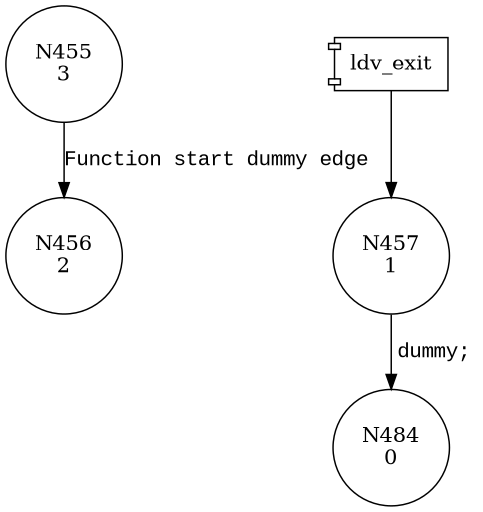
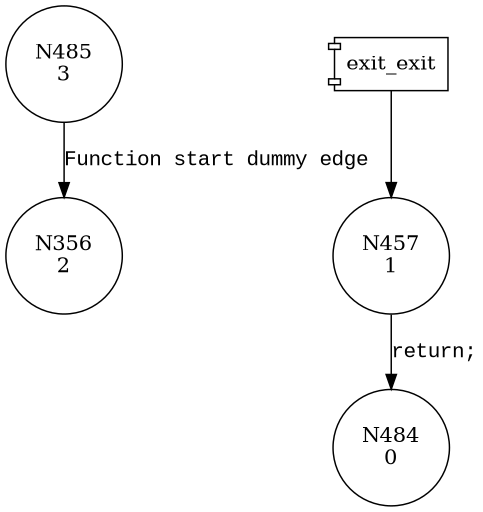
node "N455 3": label "N455 3" -> "N485 3"
node "ldv_exit": label "ldv_exit" -> "exit_exit"
node "N456 2": label "N456 2" -> "N356 2"
edge "N457 1" -> "N484 0": label "dummy;" -> "return;"
